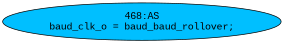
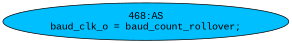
node "468:AS baud_clk_o = baud_baud_rollover;": label "468:AS baud_clk_o = baud_baud_rollover;" -> "468:AS baud_clk_o = baud_count_rollover;"
